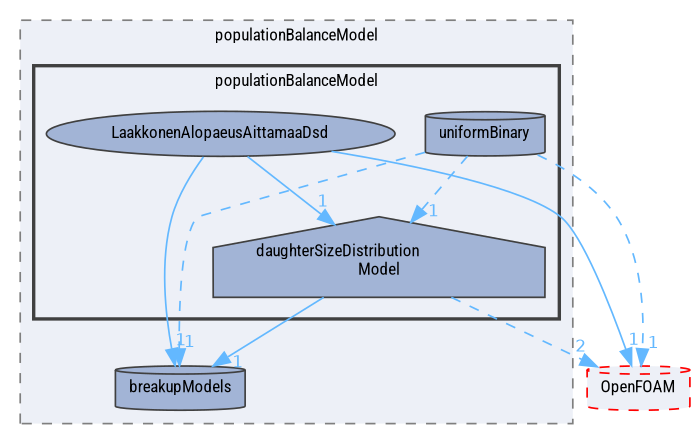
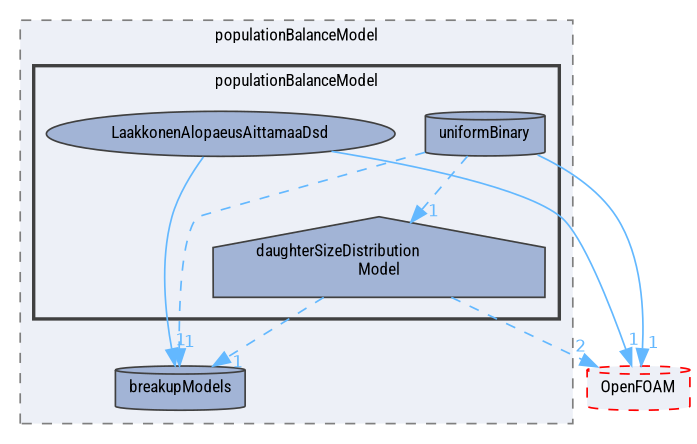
edge "LaakkonenAlopaeusAittamaaDsd" -> "daughterSizeDistribution Model": removed
edge "uniformBinary" -> "OpenFOAM": style dashed -> solid
edge "daughterSizeDistribution Model" -> "breakupModels": style solid -> dashed
